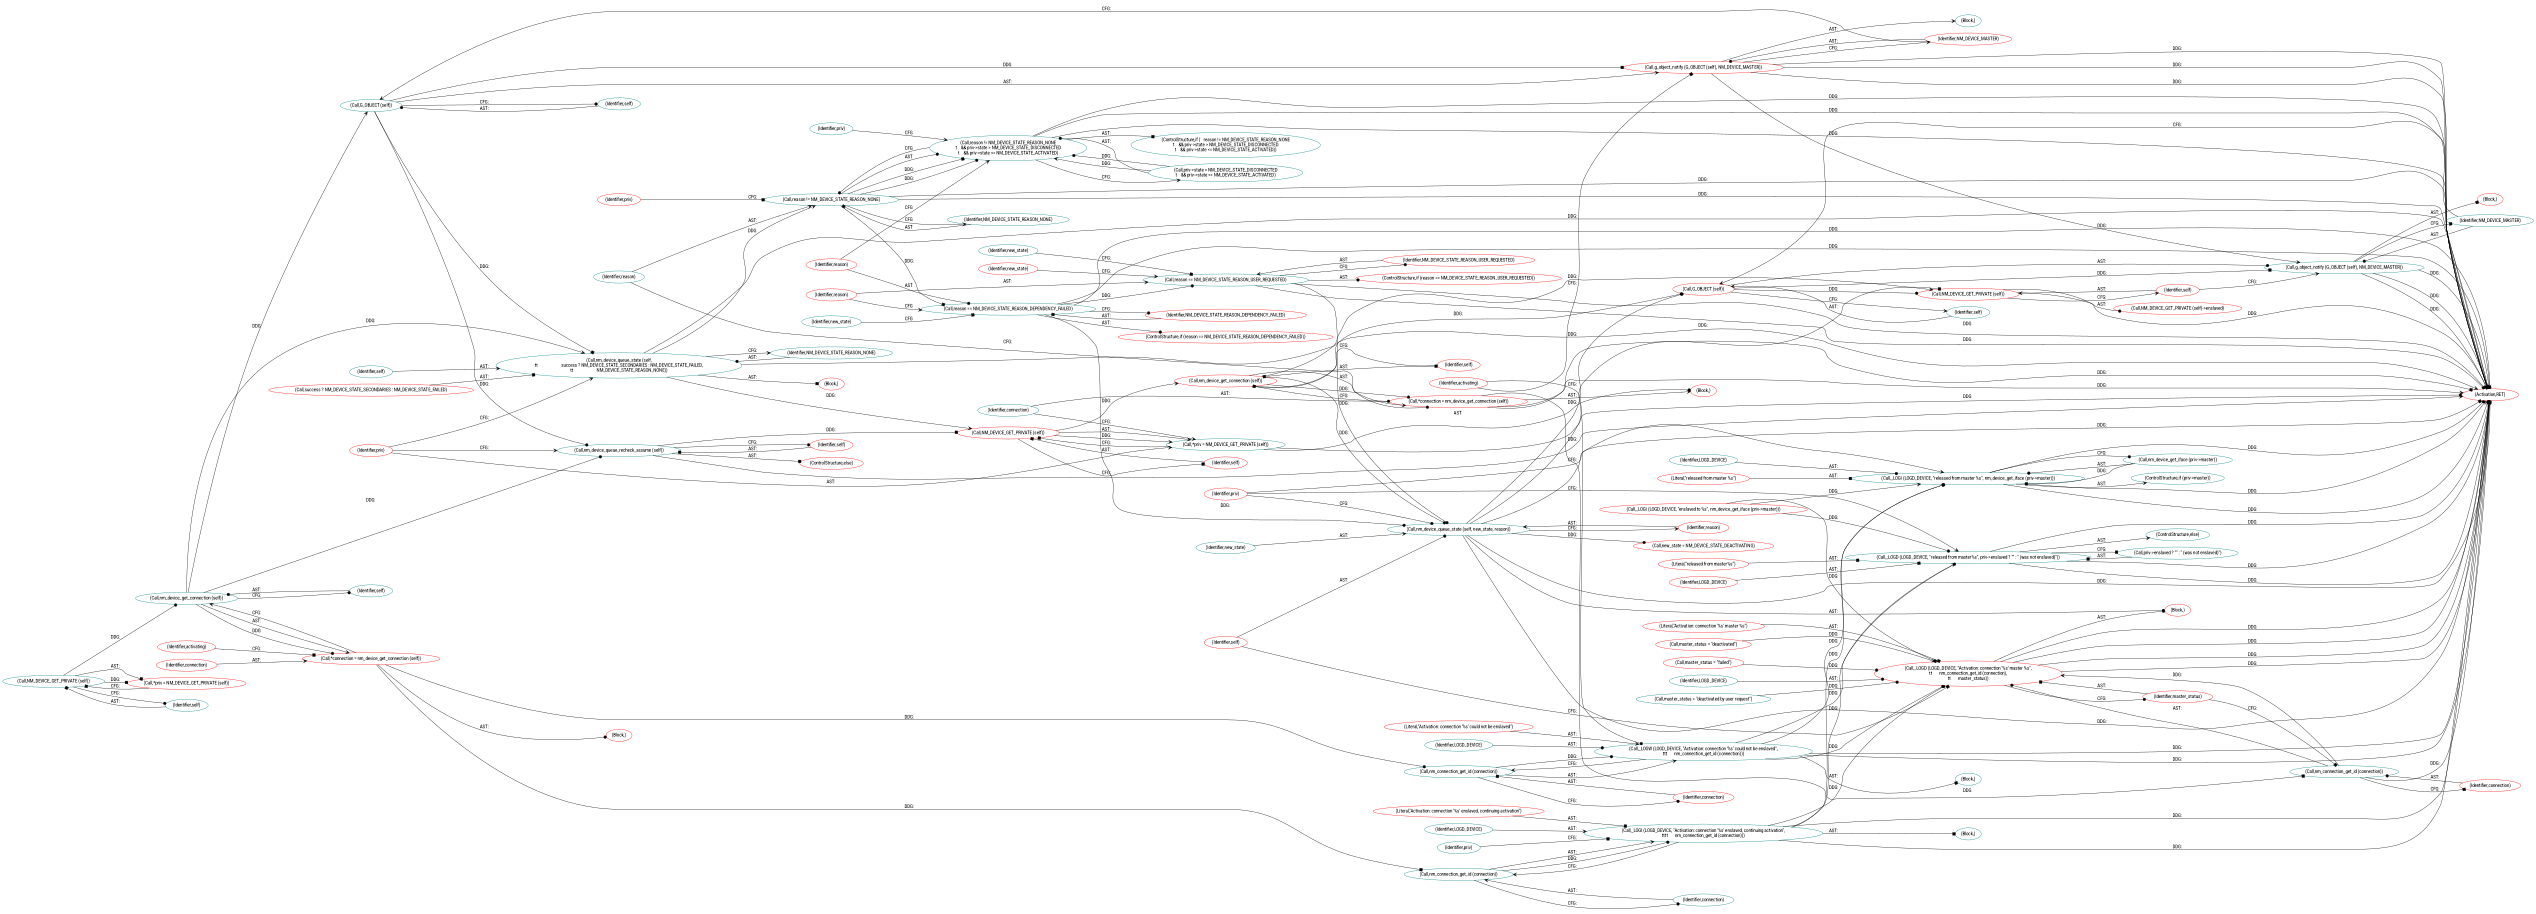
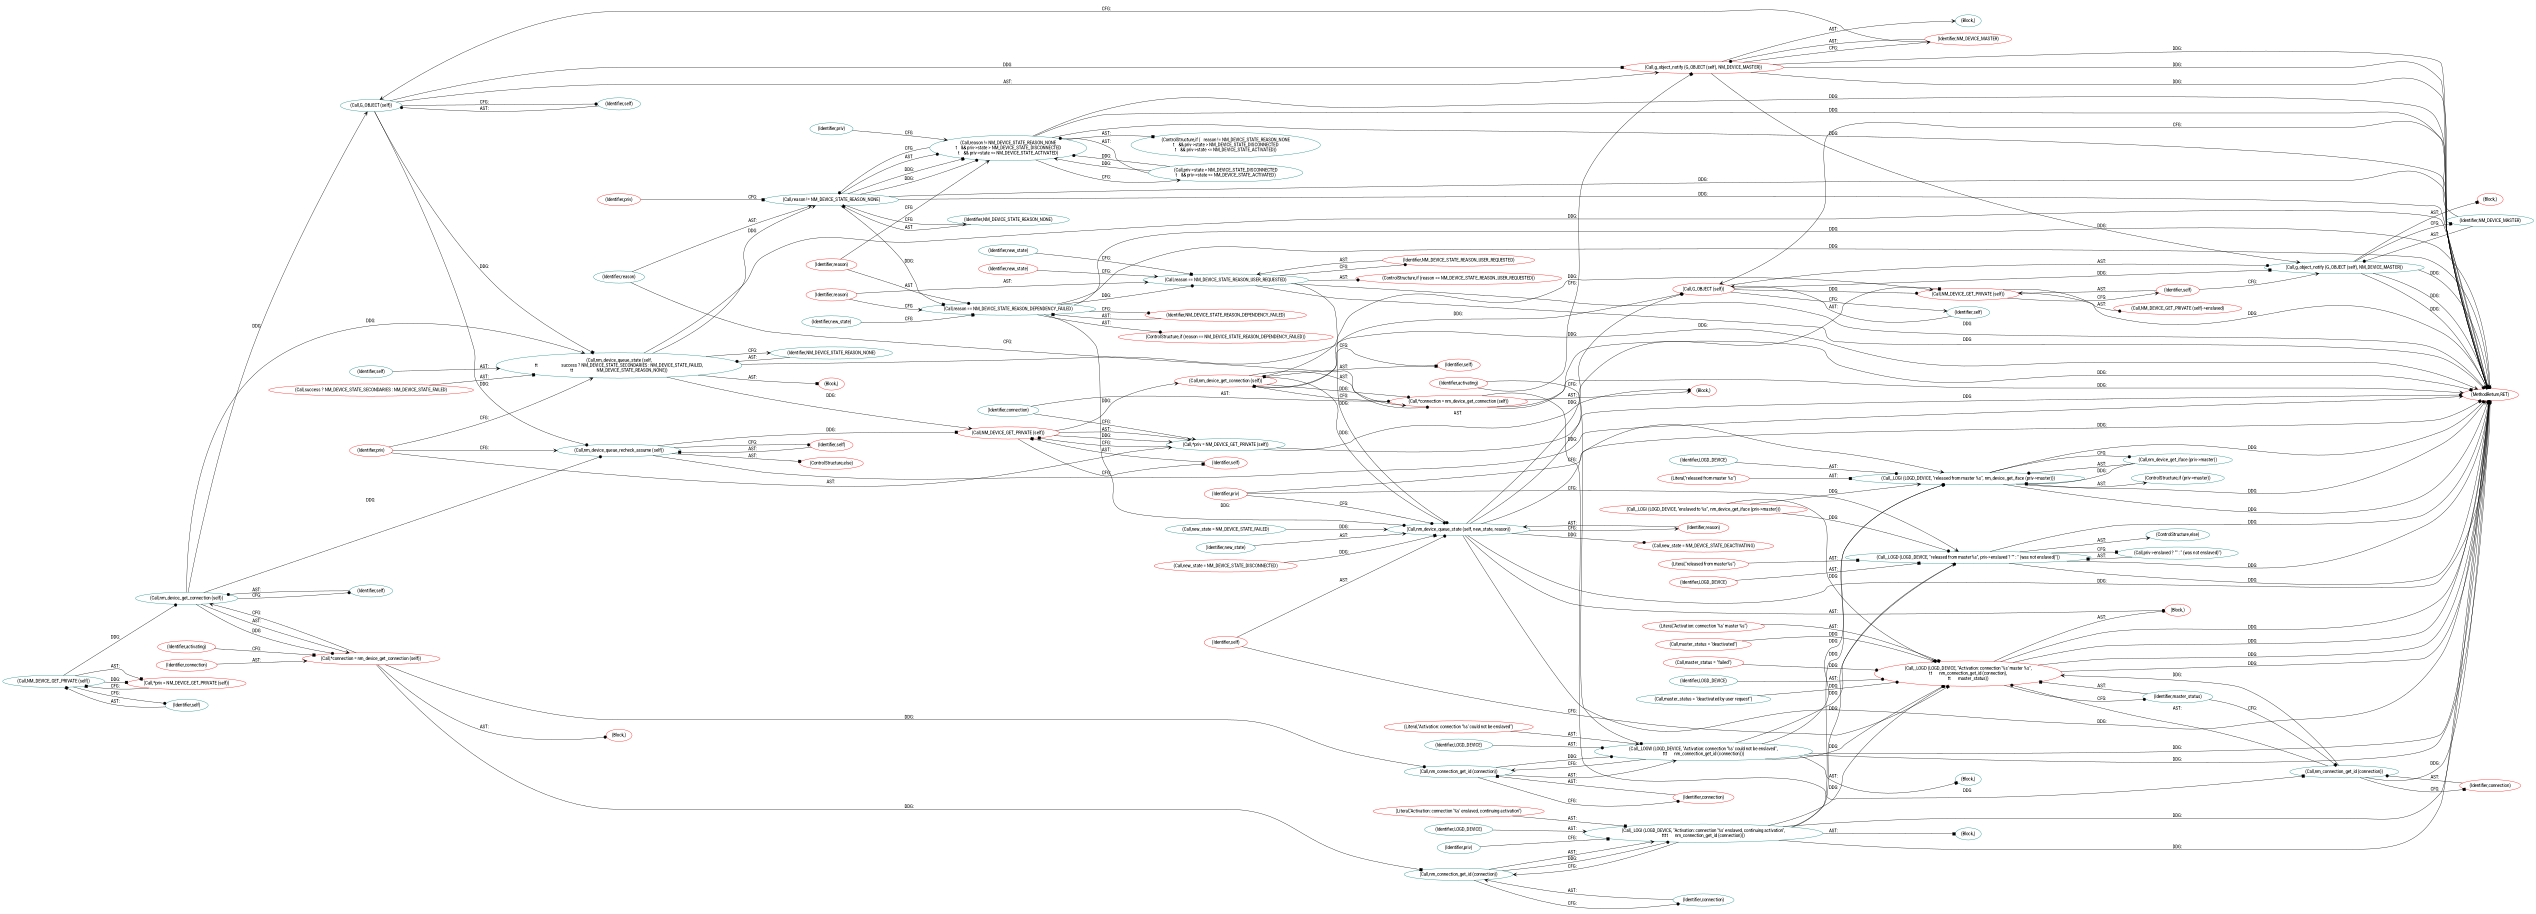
node "(Activation,RET)": label "(Activation,RET)" -> "(MethodReturn,RET)"
node "(Call,new_state = NM_DEVICE_STATE_FAILED)": added
node "(Call,new_state = NM_DEVICE_STATE_DISCONNECTED)": added
node "(Identifier,master_status)": color red -> teal
